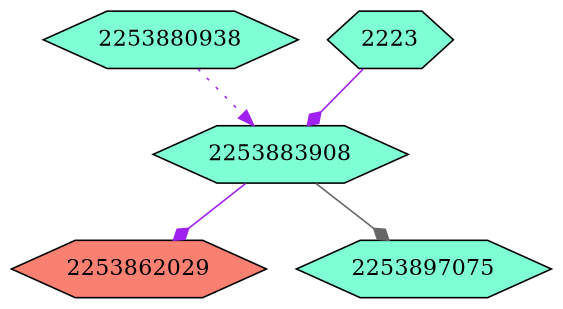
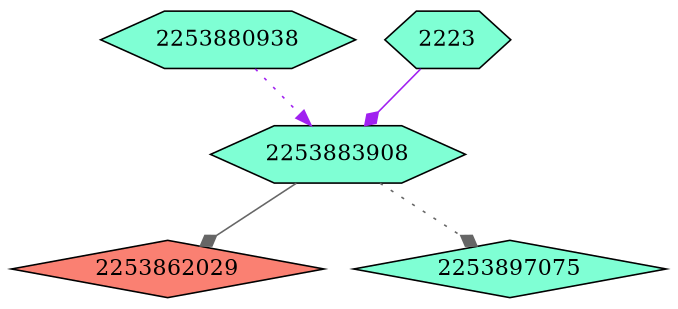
edge "2253883908" -> "2253862029": color purple -> gray40
edge "2253883908" -> "2253897075": style solid -> dotted
node "2253862029": shape hexagon -> diamond
node "2253897075": shape hexagon -> diamond
